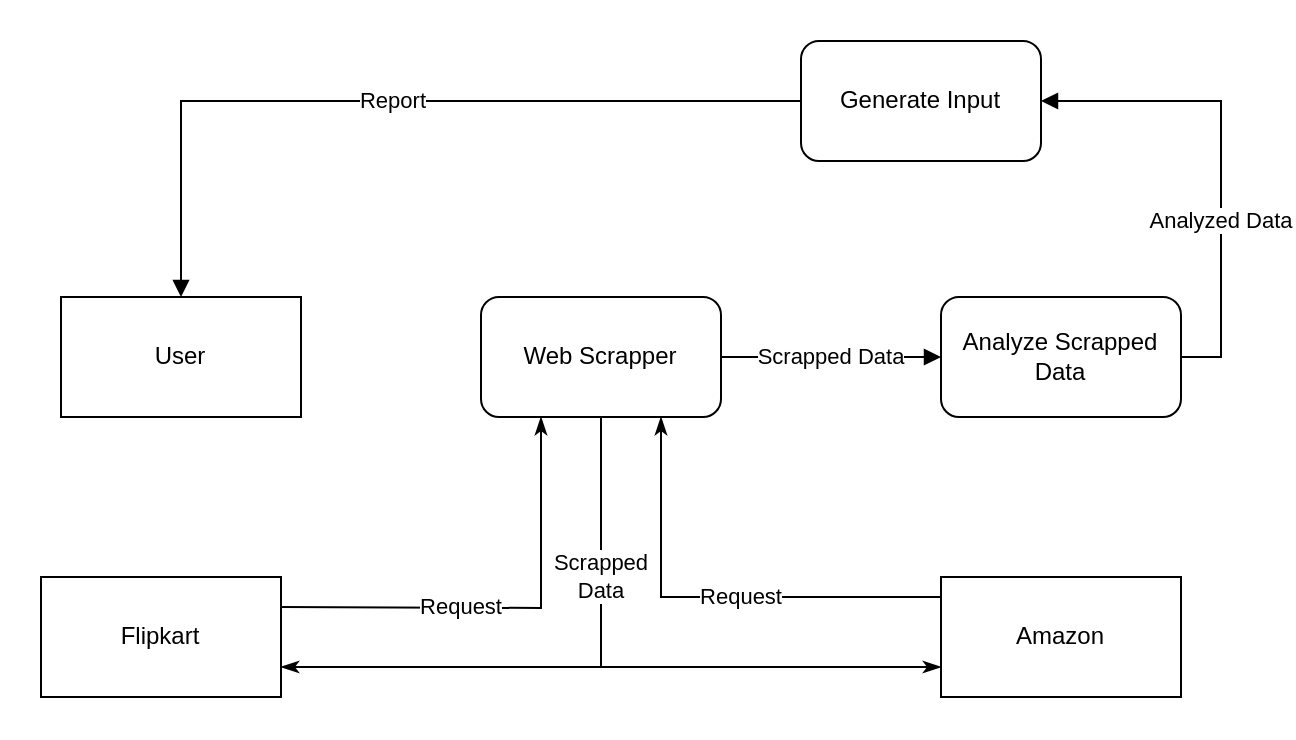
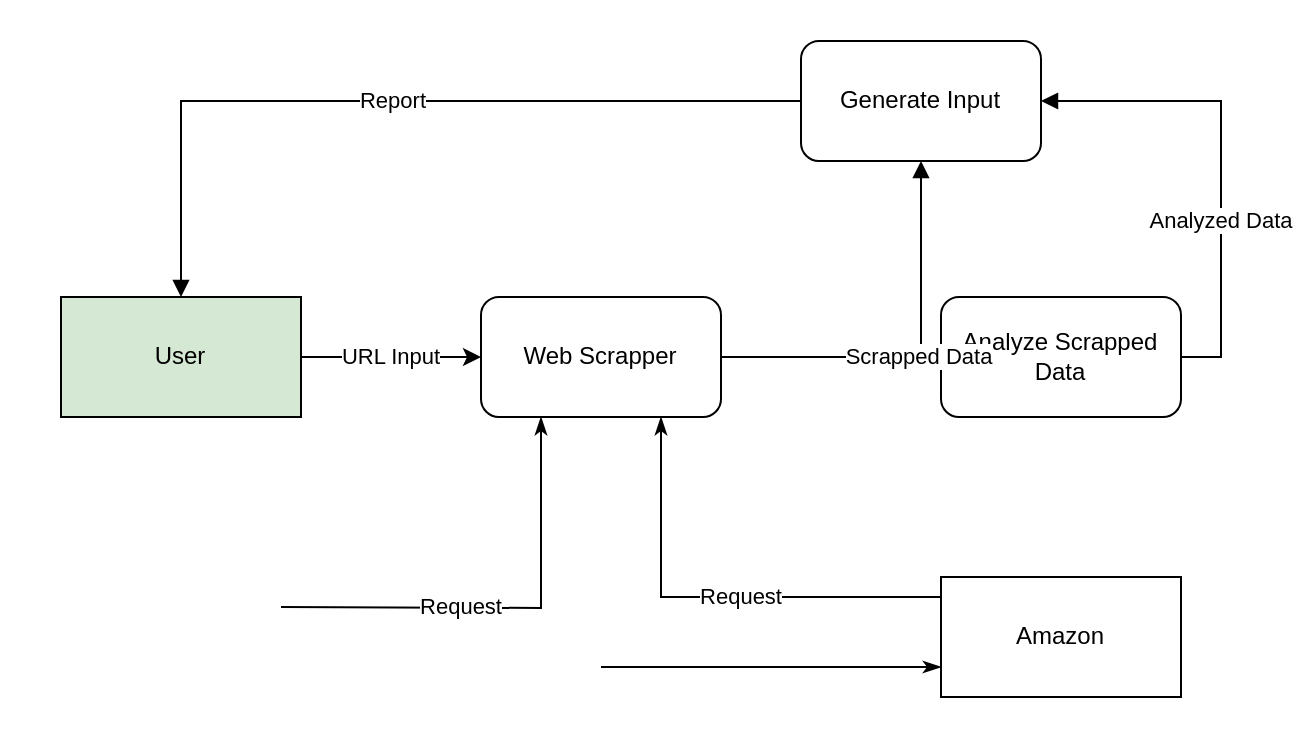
node "User": fillcolor #ffffff -> #d5e8d4
edge "User" -> "Web Scrapper": added, label "URL Input"
edge "Web Scrapper" -> "Analyze Scrapped Data": now "Web Scrapper" -> "Generate Input"
node "Flipkart": removed
edge "Web Scrapper" -> "Flipkart": removed, label "Scrapped Data"
